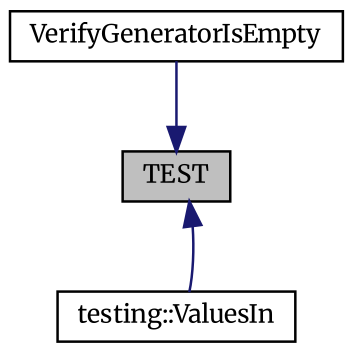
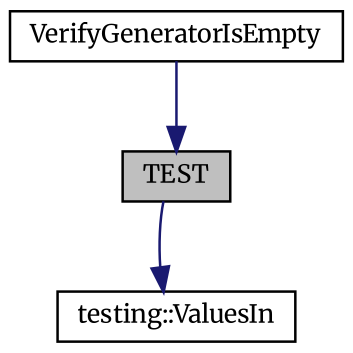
edge "testing::ValuesIn" -> "TEST": reversed
